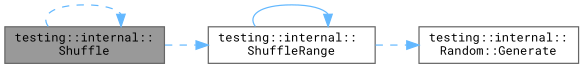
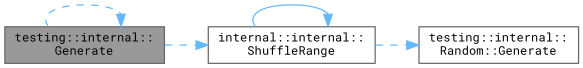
node "testing::internal:: Shuffle": label "testing::internal:: Shuffle" -> "testing::internal:: Generate"
node "testing::internal:: ShuffleRange": label "testing::internal:: ShuffleRange" -> "internal::internal:: ShuffleRange"
